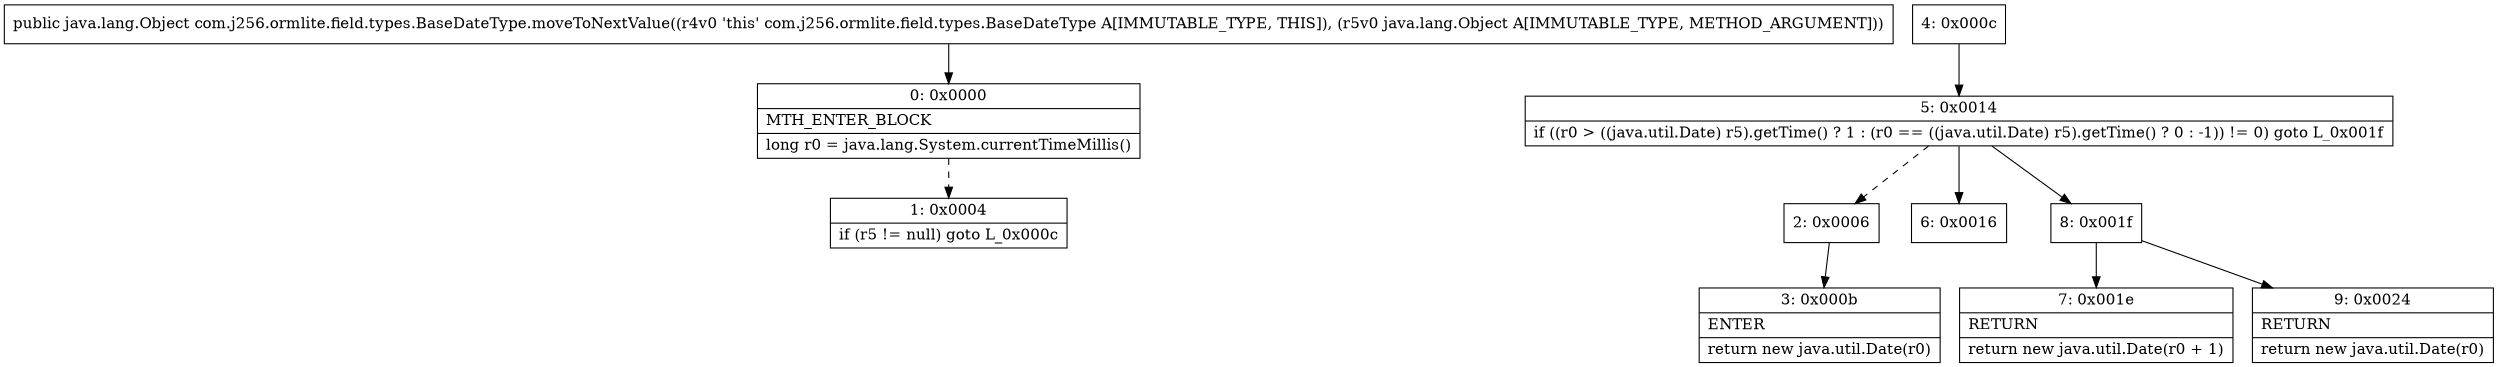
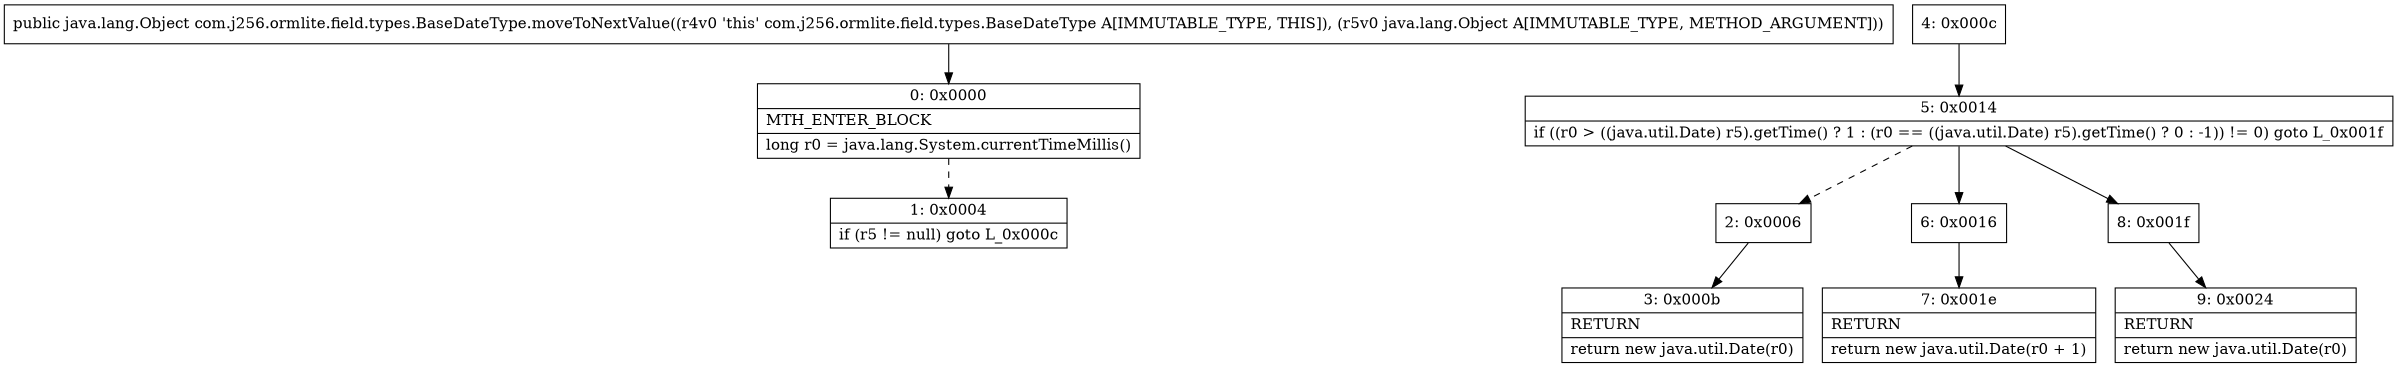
edge "8: 0x001f" -> "7: 0x001e": now "6: 0x0016" -> "7: 0x001e"
node "3: 0x000b": text "ENTER" -> "RETURN"
